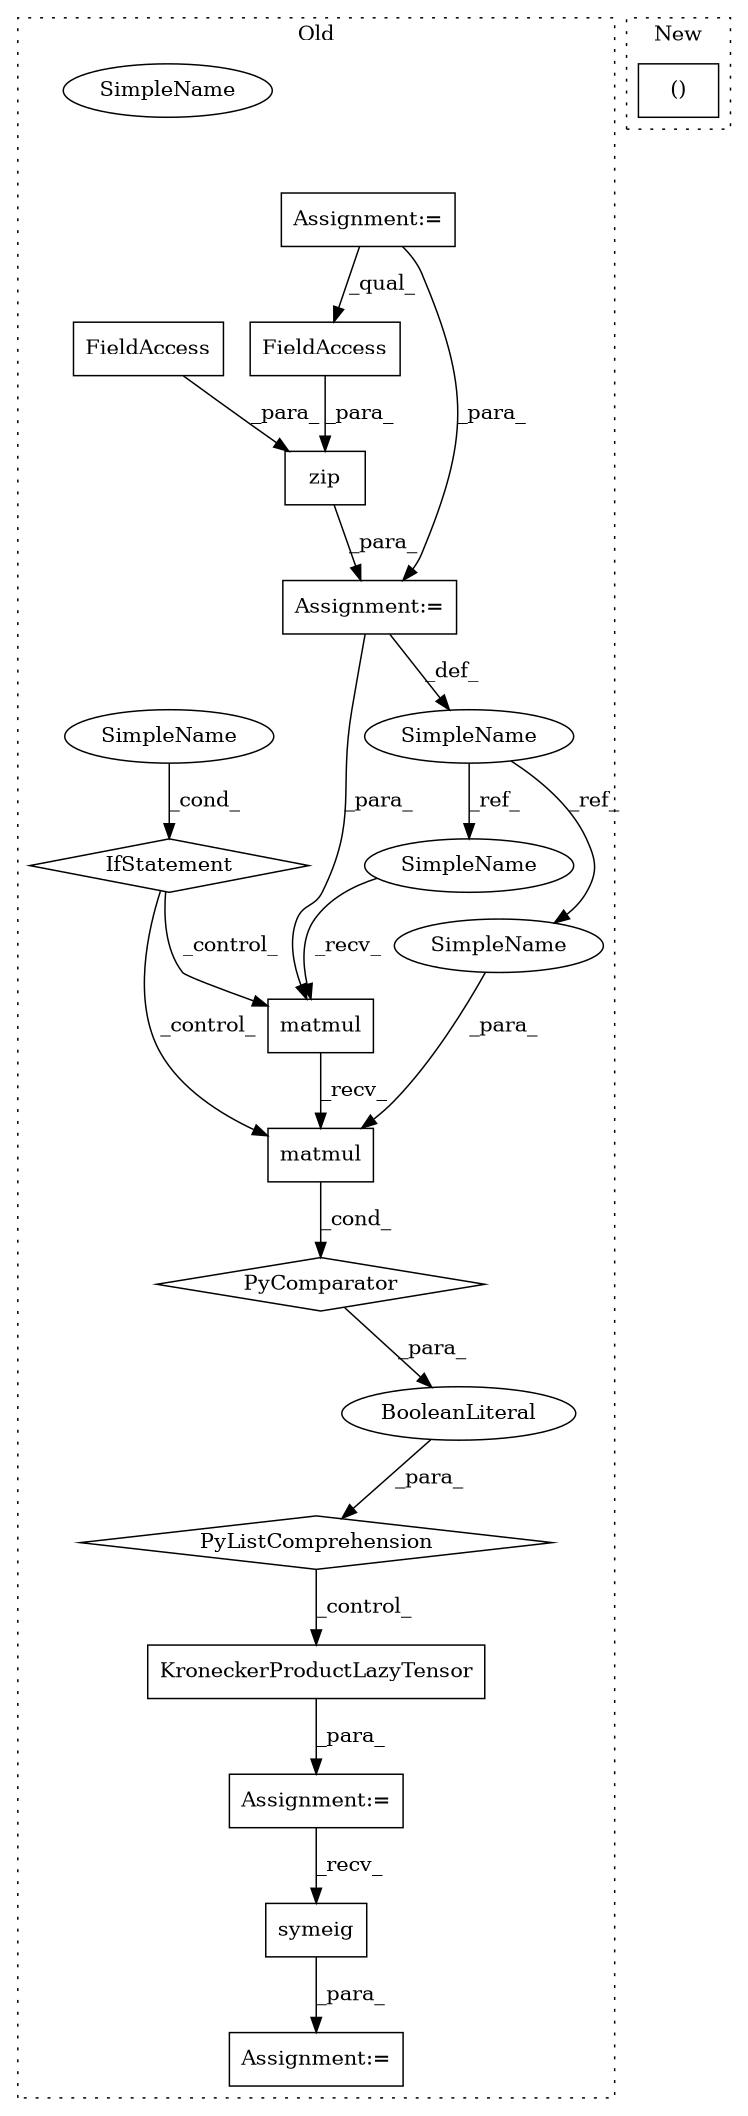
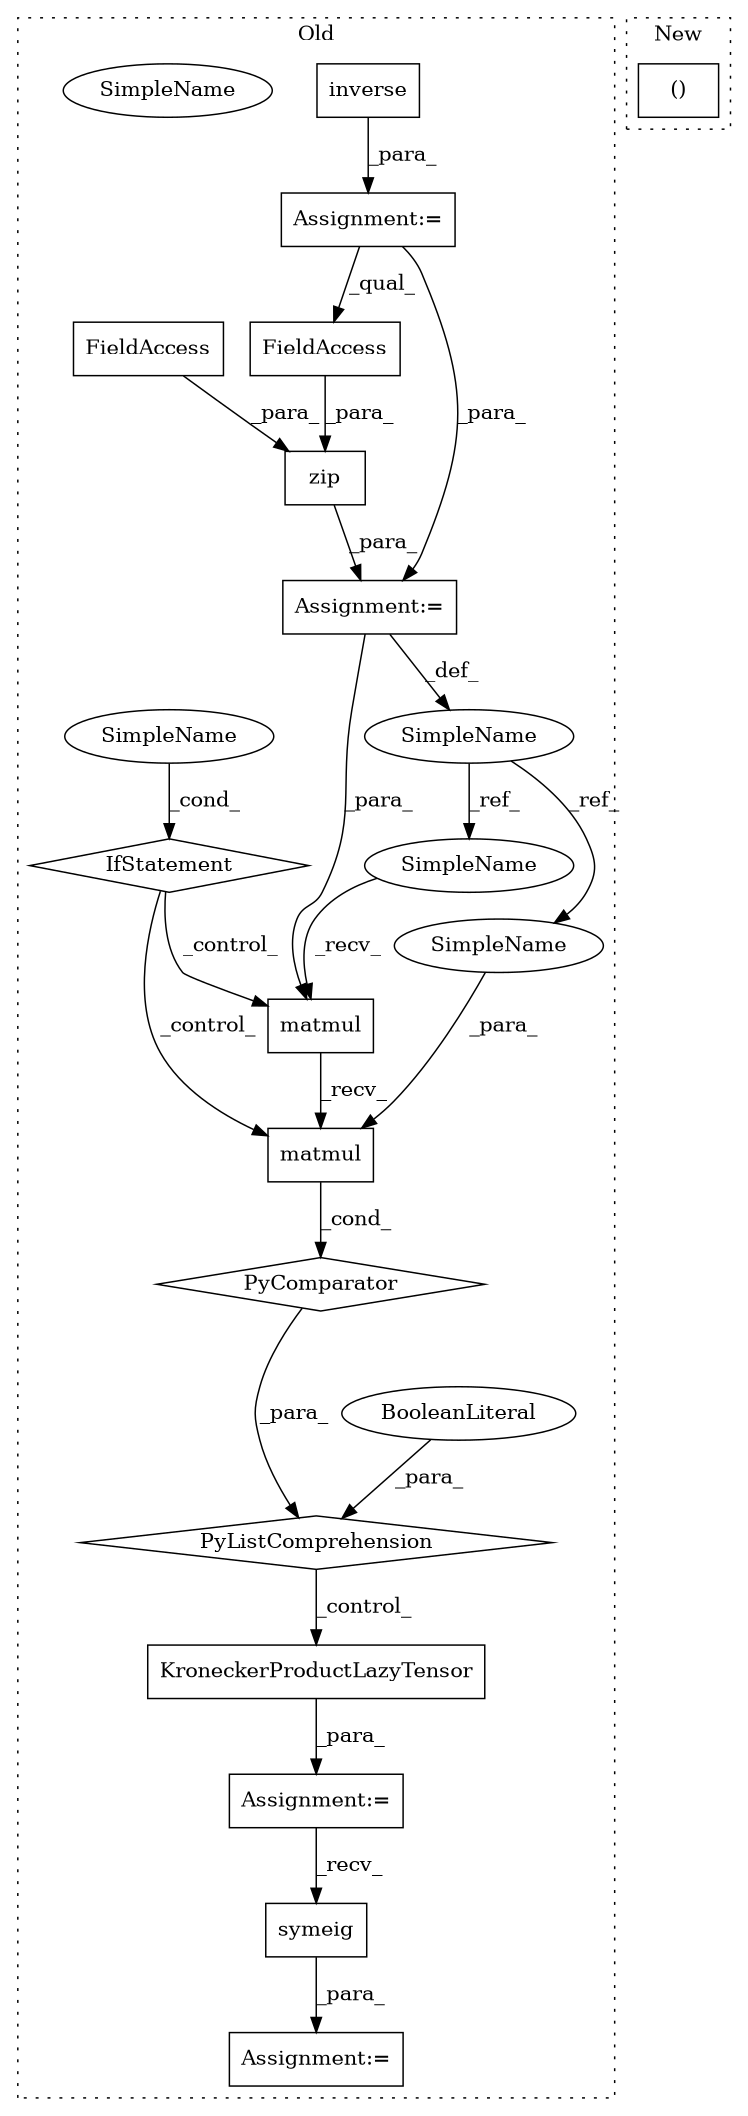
node "inverse": added
edge "PyComparator" -> "BooleanLiteral": now "PyComparator" -> "PyListComprehension"
